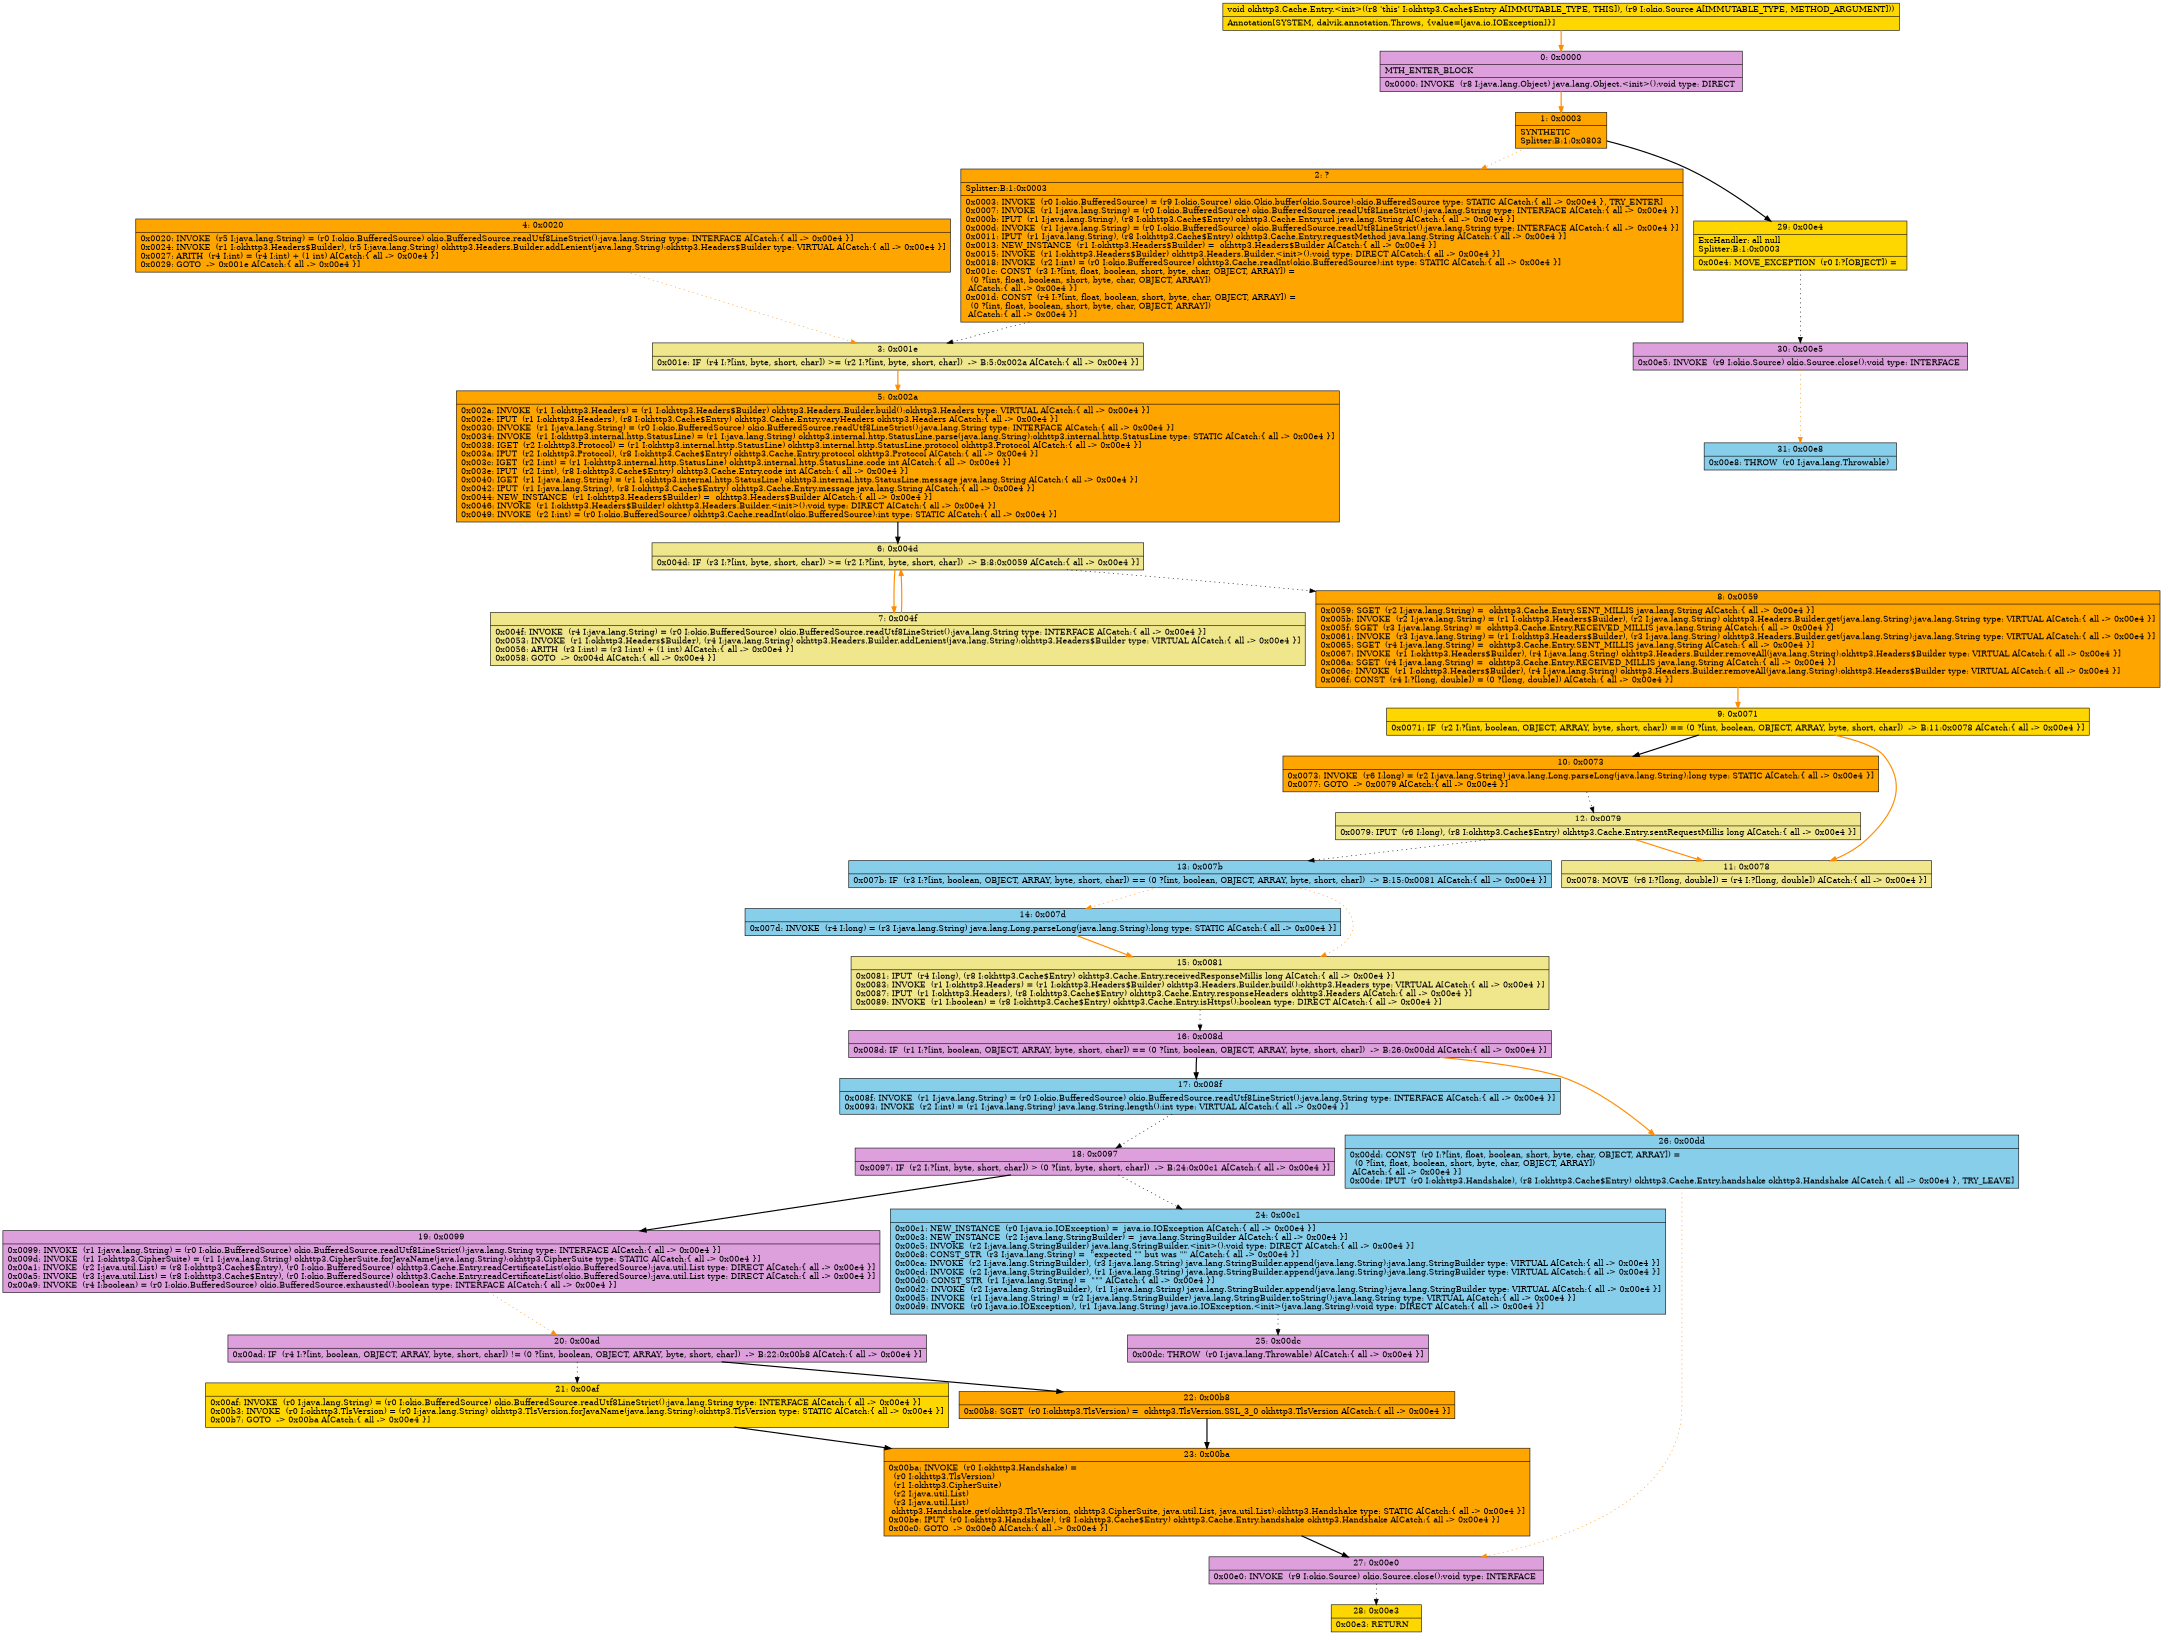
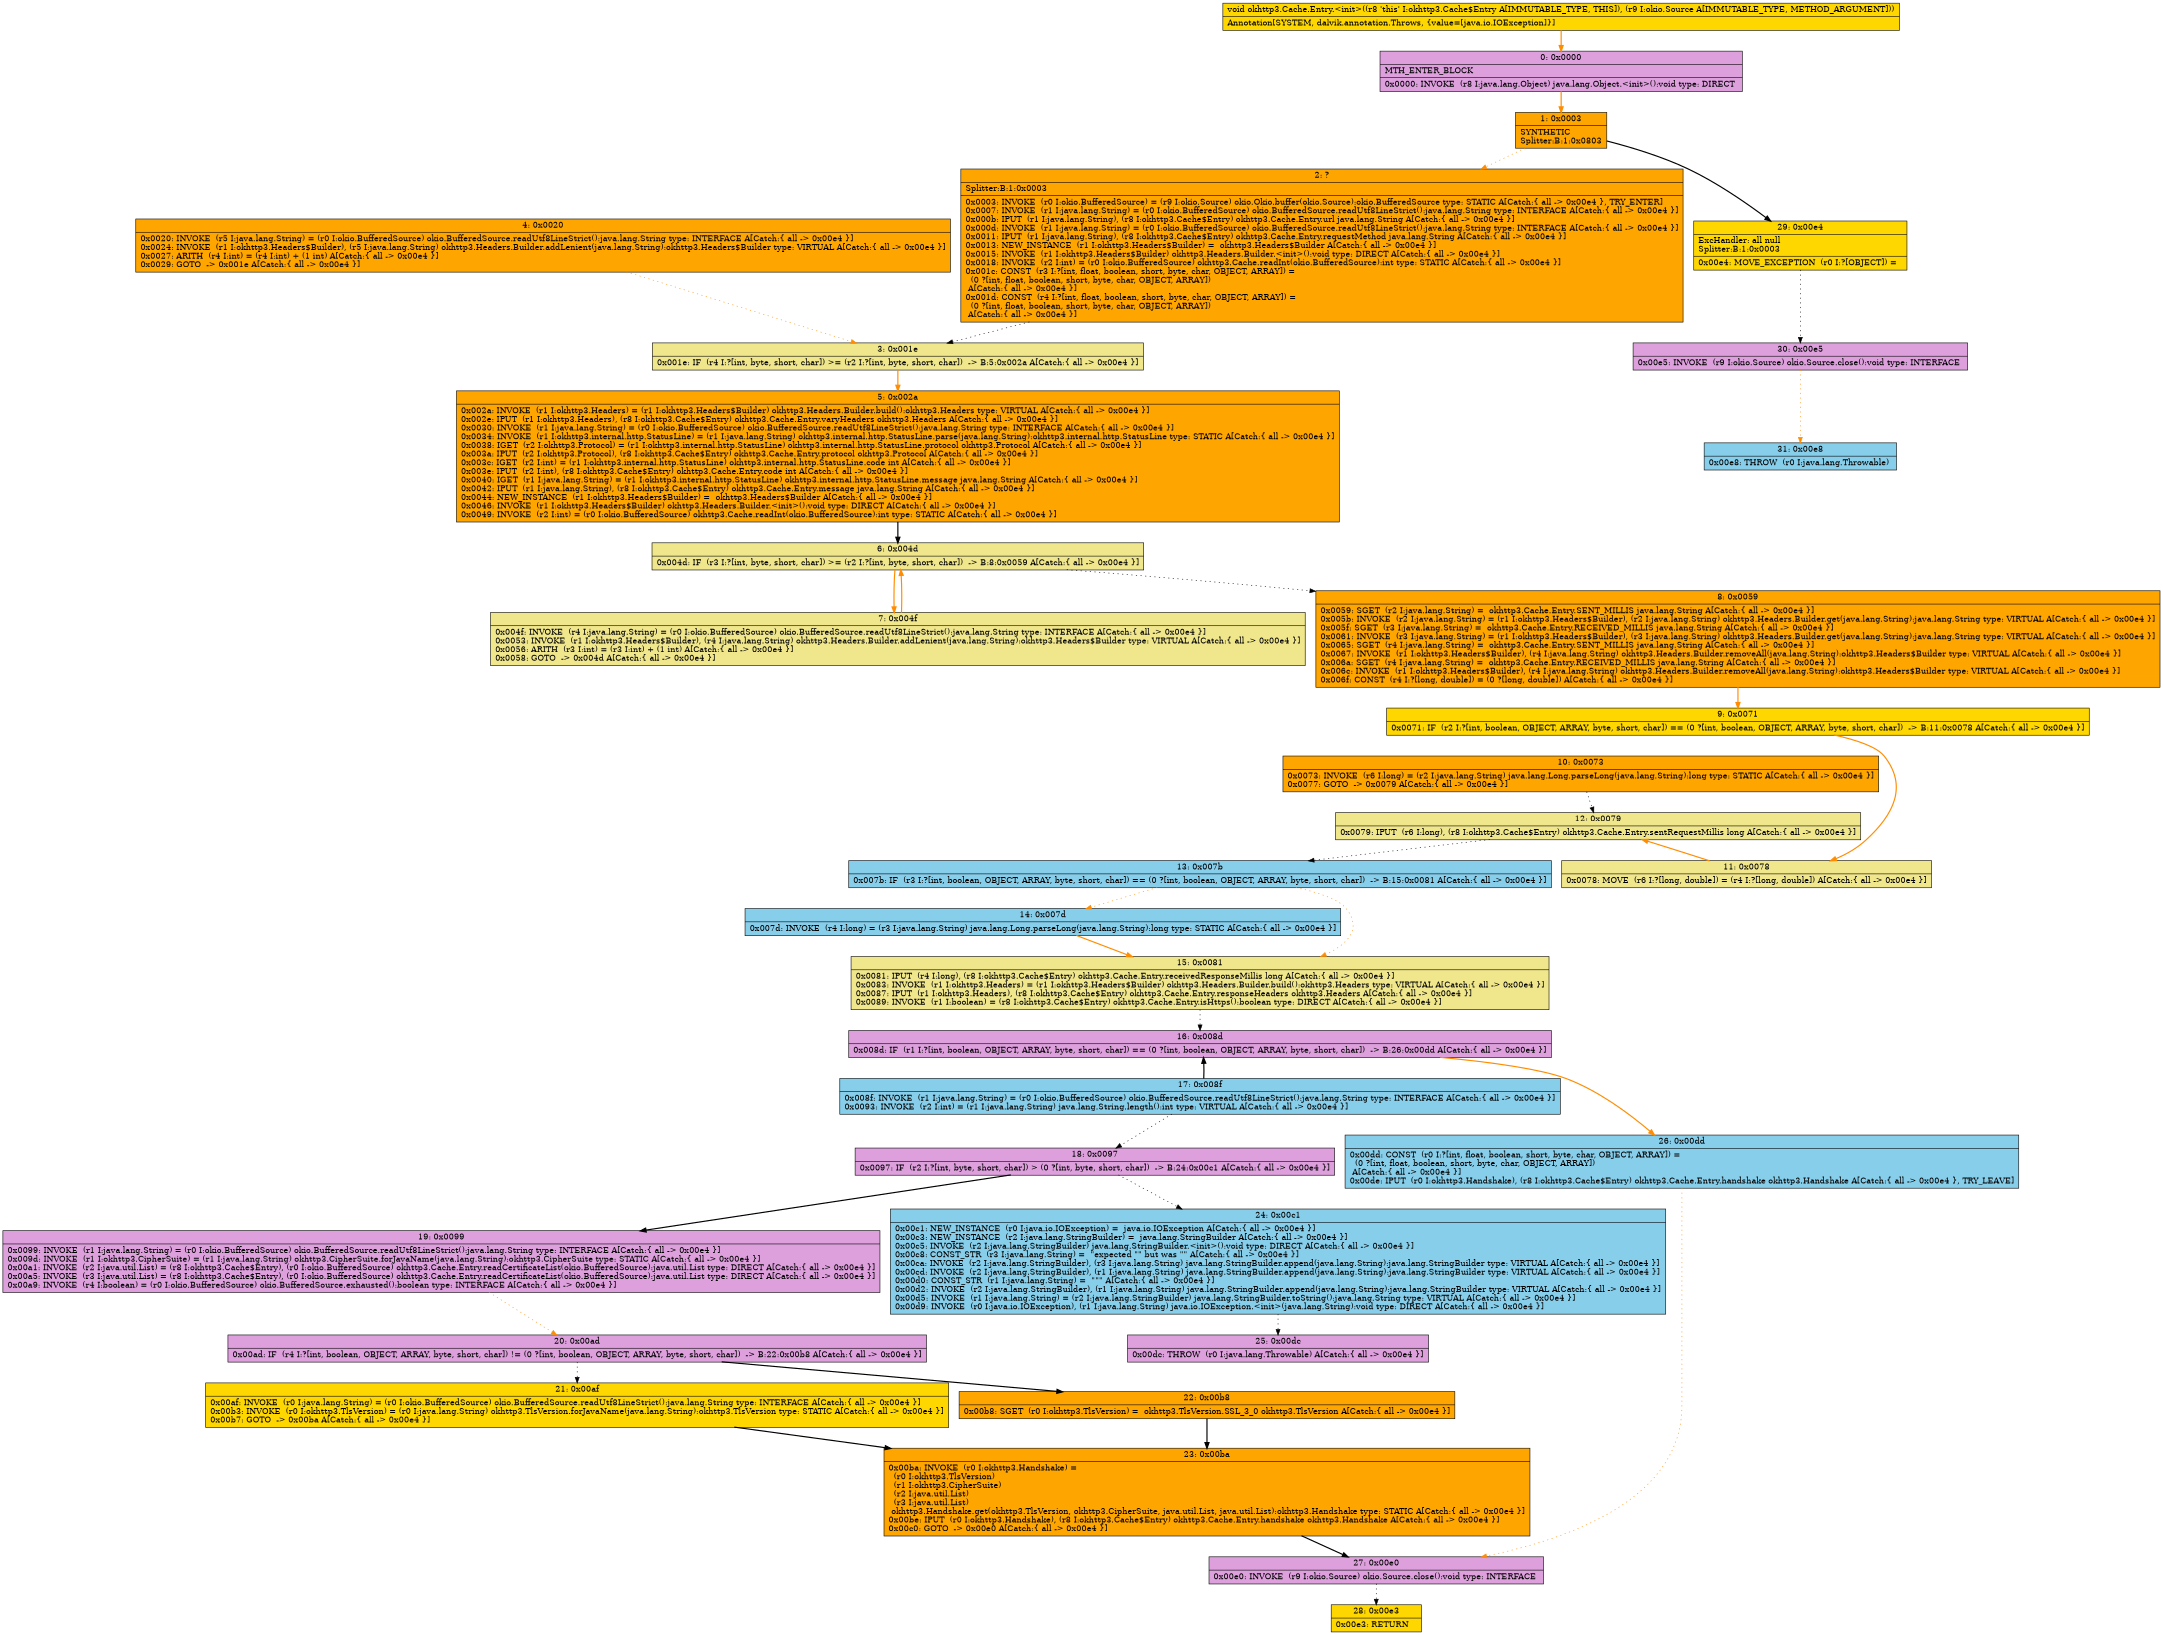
edge "9: 0x0071" -> "10: 0x0073": removed
edge "12: 0x0079" -> "11: 0x0078": reversed
edge "16: 0x008d" -> "17: 0x008f": reversed
